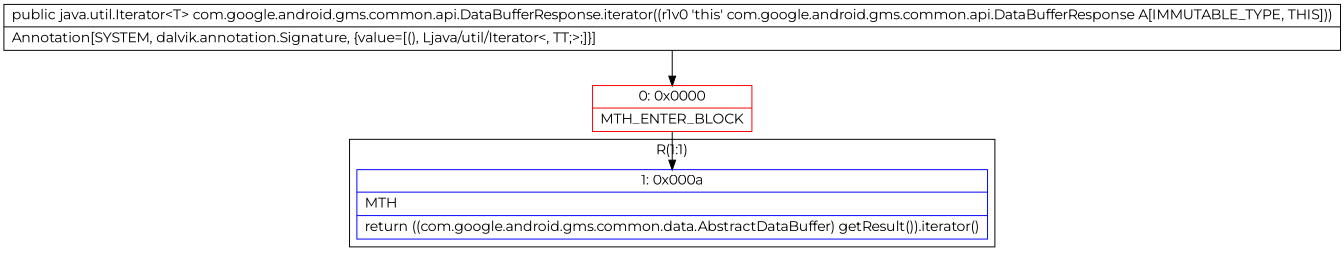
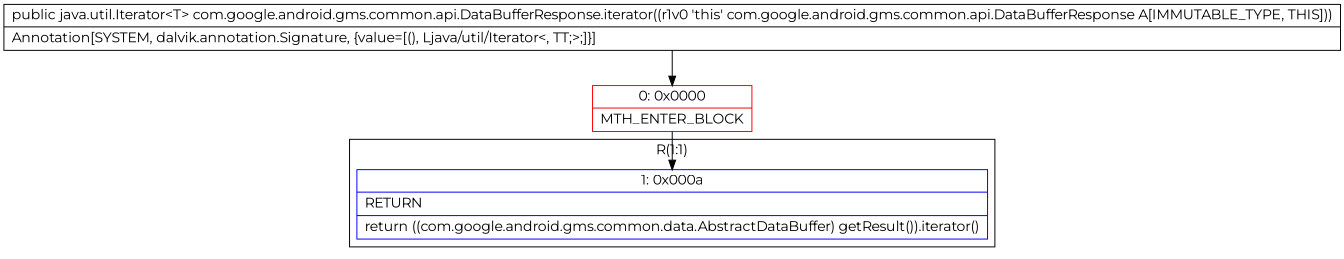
node "1: 0x000a": text "MTH" -> "RETURN"
